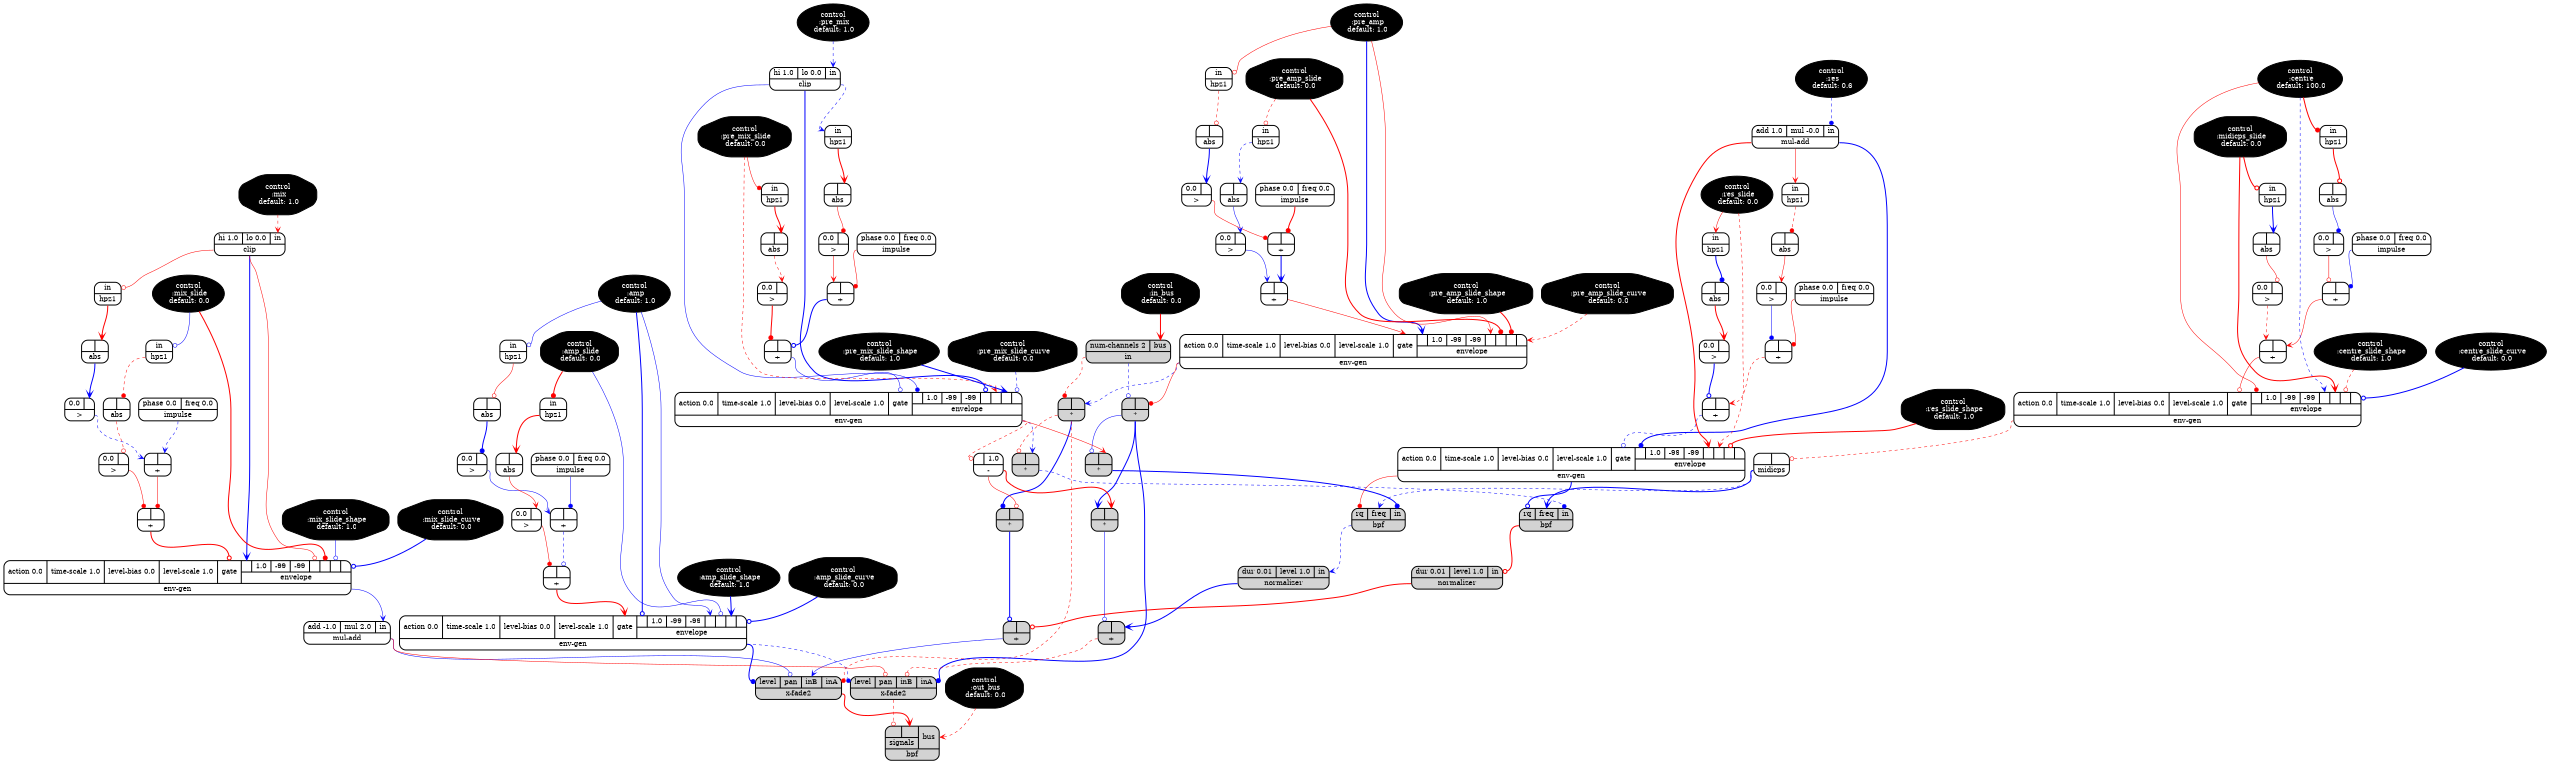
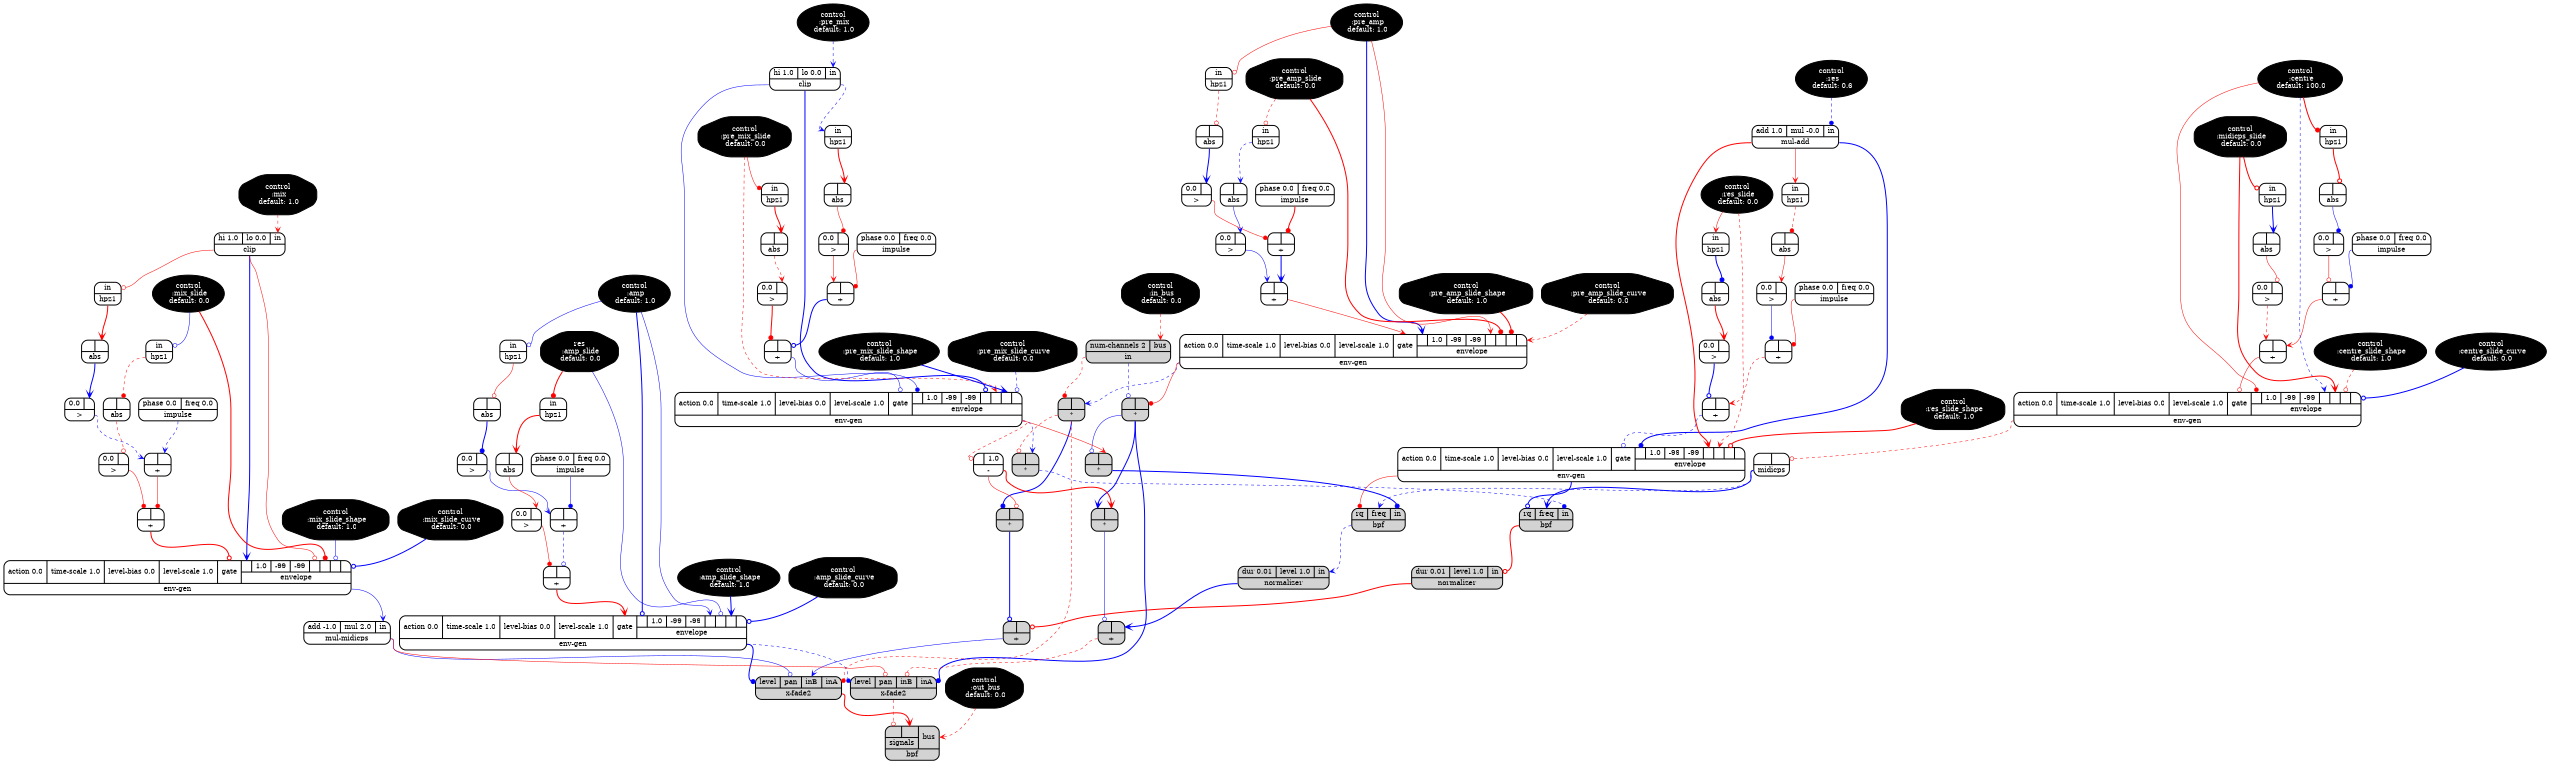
edge "control :in_bus default: 0.0" -> "num-channels 2": style bold -> dashed
node "control :amp_slide default: 0.0": label "control :amp_slide default: 0.0" -> "res :amp_slide default: 0.0"
node "add -1.0": text "mul-add" -> "mul-midicps"
